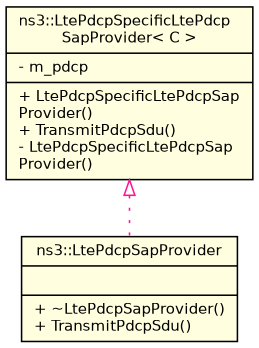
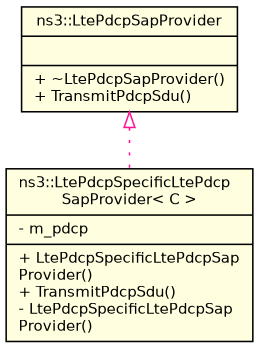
edge "ns3::LtePdcpSapProvider" -> "ns3::LtePdcpSpecificLtePdcp": reversed
